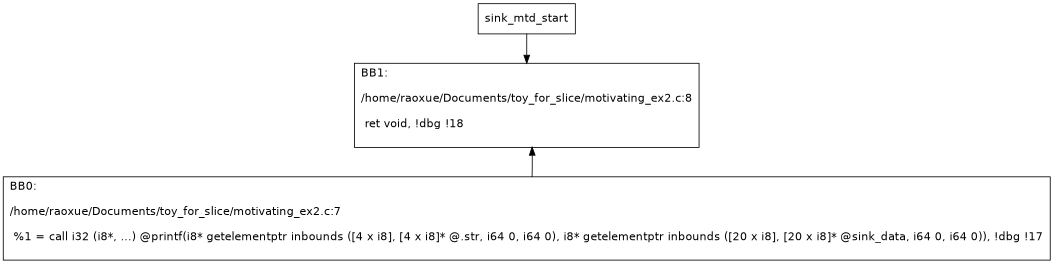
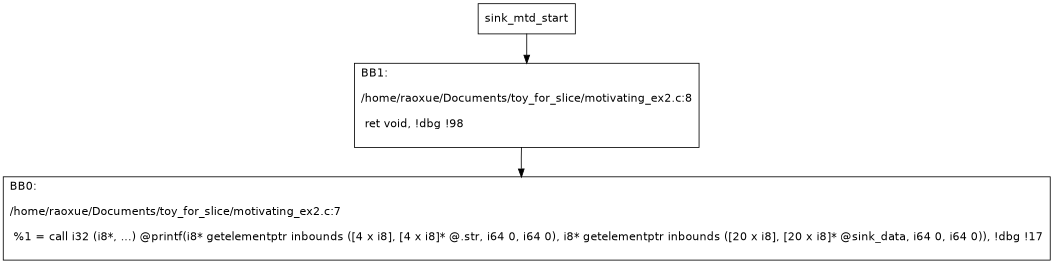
node "BB1:": text "ret void, !dbg !18" -> "ret void, !dbg !98"
edge "BB0:" -> "BB1:": reversed
